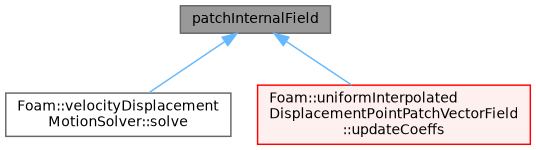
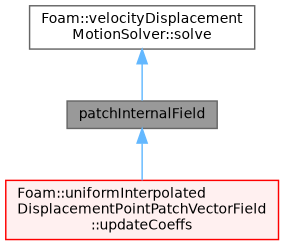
edge "Foam::velocityDisplacement MotionSolver::solve" -> "patchInternalField": reversed
